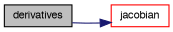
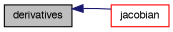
edge "derivatives" -> "jacobian": reversed
